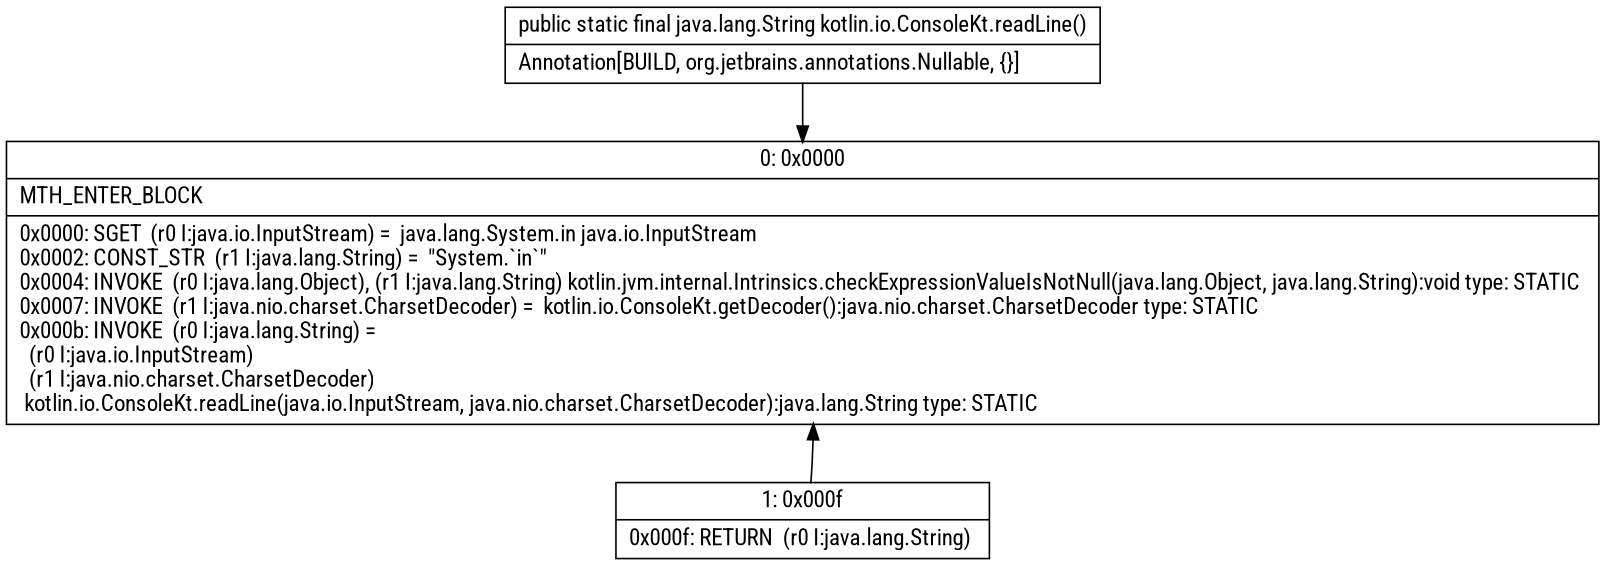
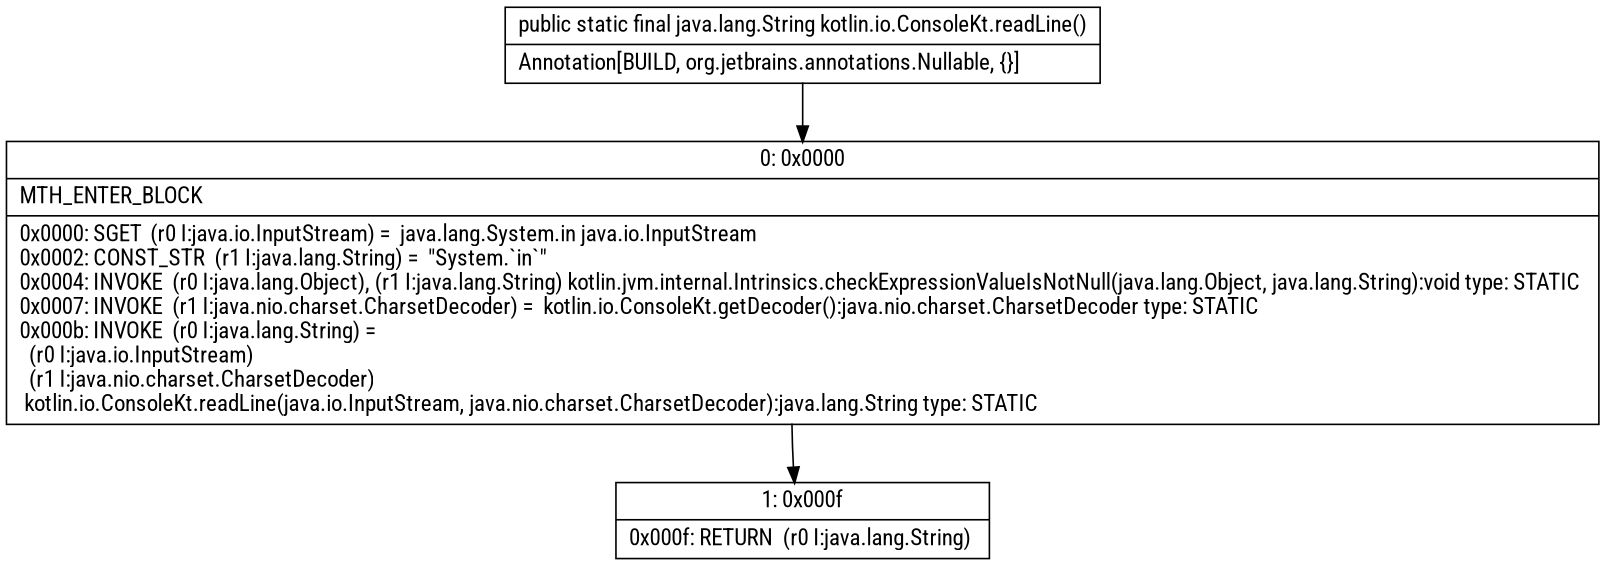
edge "1: 0x000f" -> "0: 0x0000": reversed
